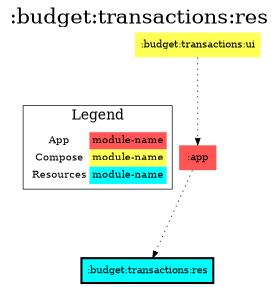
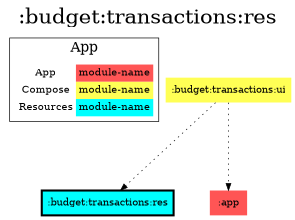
cluster "Legend": label "Legend" -> "App"
edge ":app" -> ":budget:transactions:res": now ":budget:transactions:ui" -> ":budget:transactions:res"
